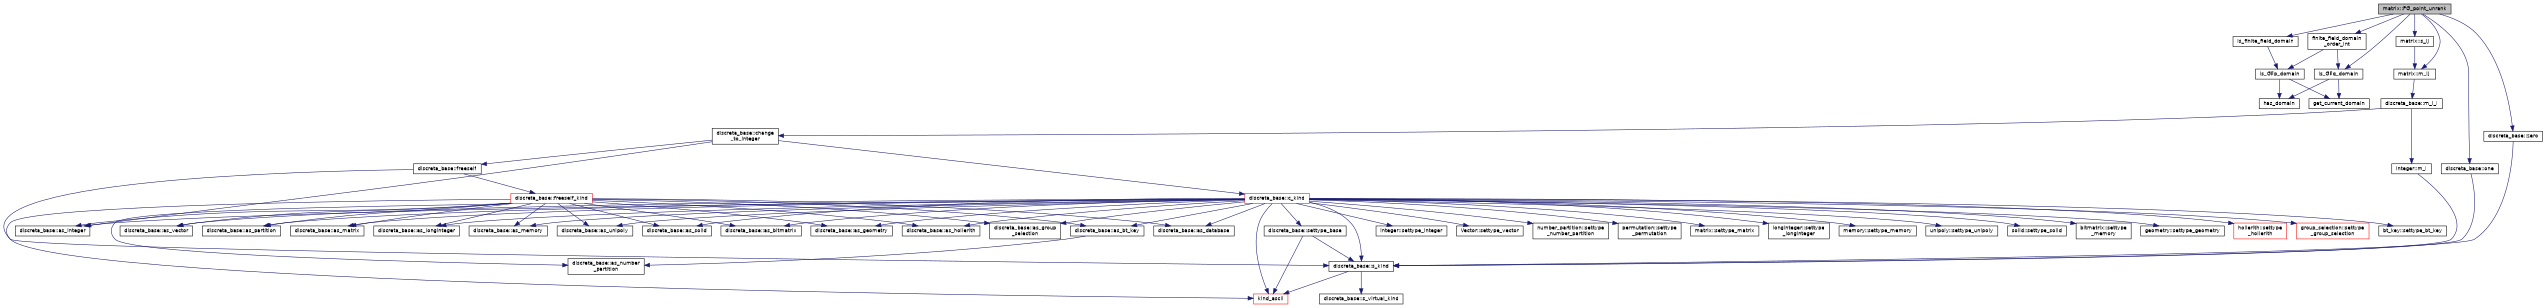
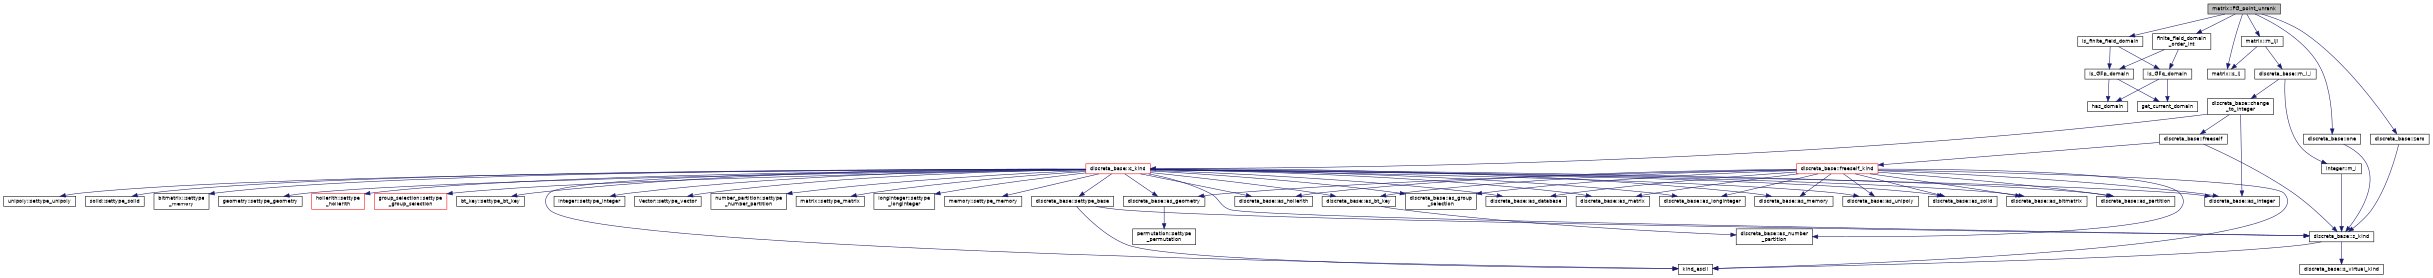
edge "matrix::PG_point_unrank" -> "is_GFq_domain": now "is_finite_field_domain" -> "is_GFq_domain"
edge "matrix::s_ij" -> "matrix::m_iji": reversed
edge "discreta_base::c_kind" -> "permutation::settype _permutation": now "discreta_base::as_geometry" -> "permutation::settype _permutation"
node "discreta_base::as_vector": removed
node "kind_ascii": color red -> black
